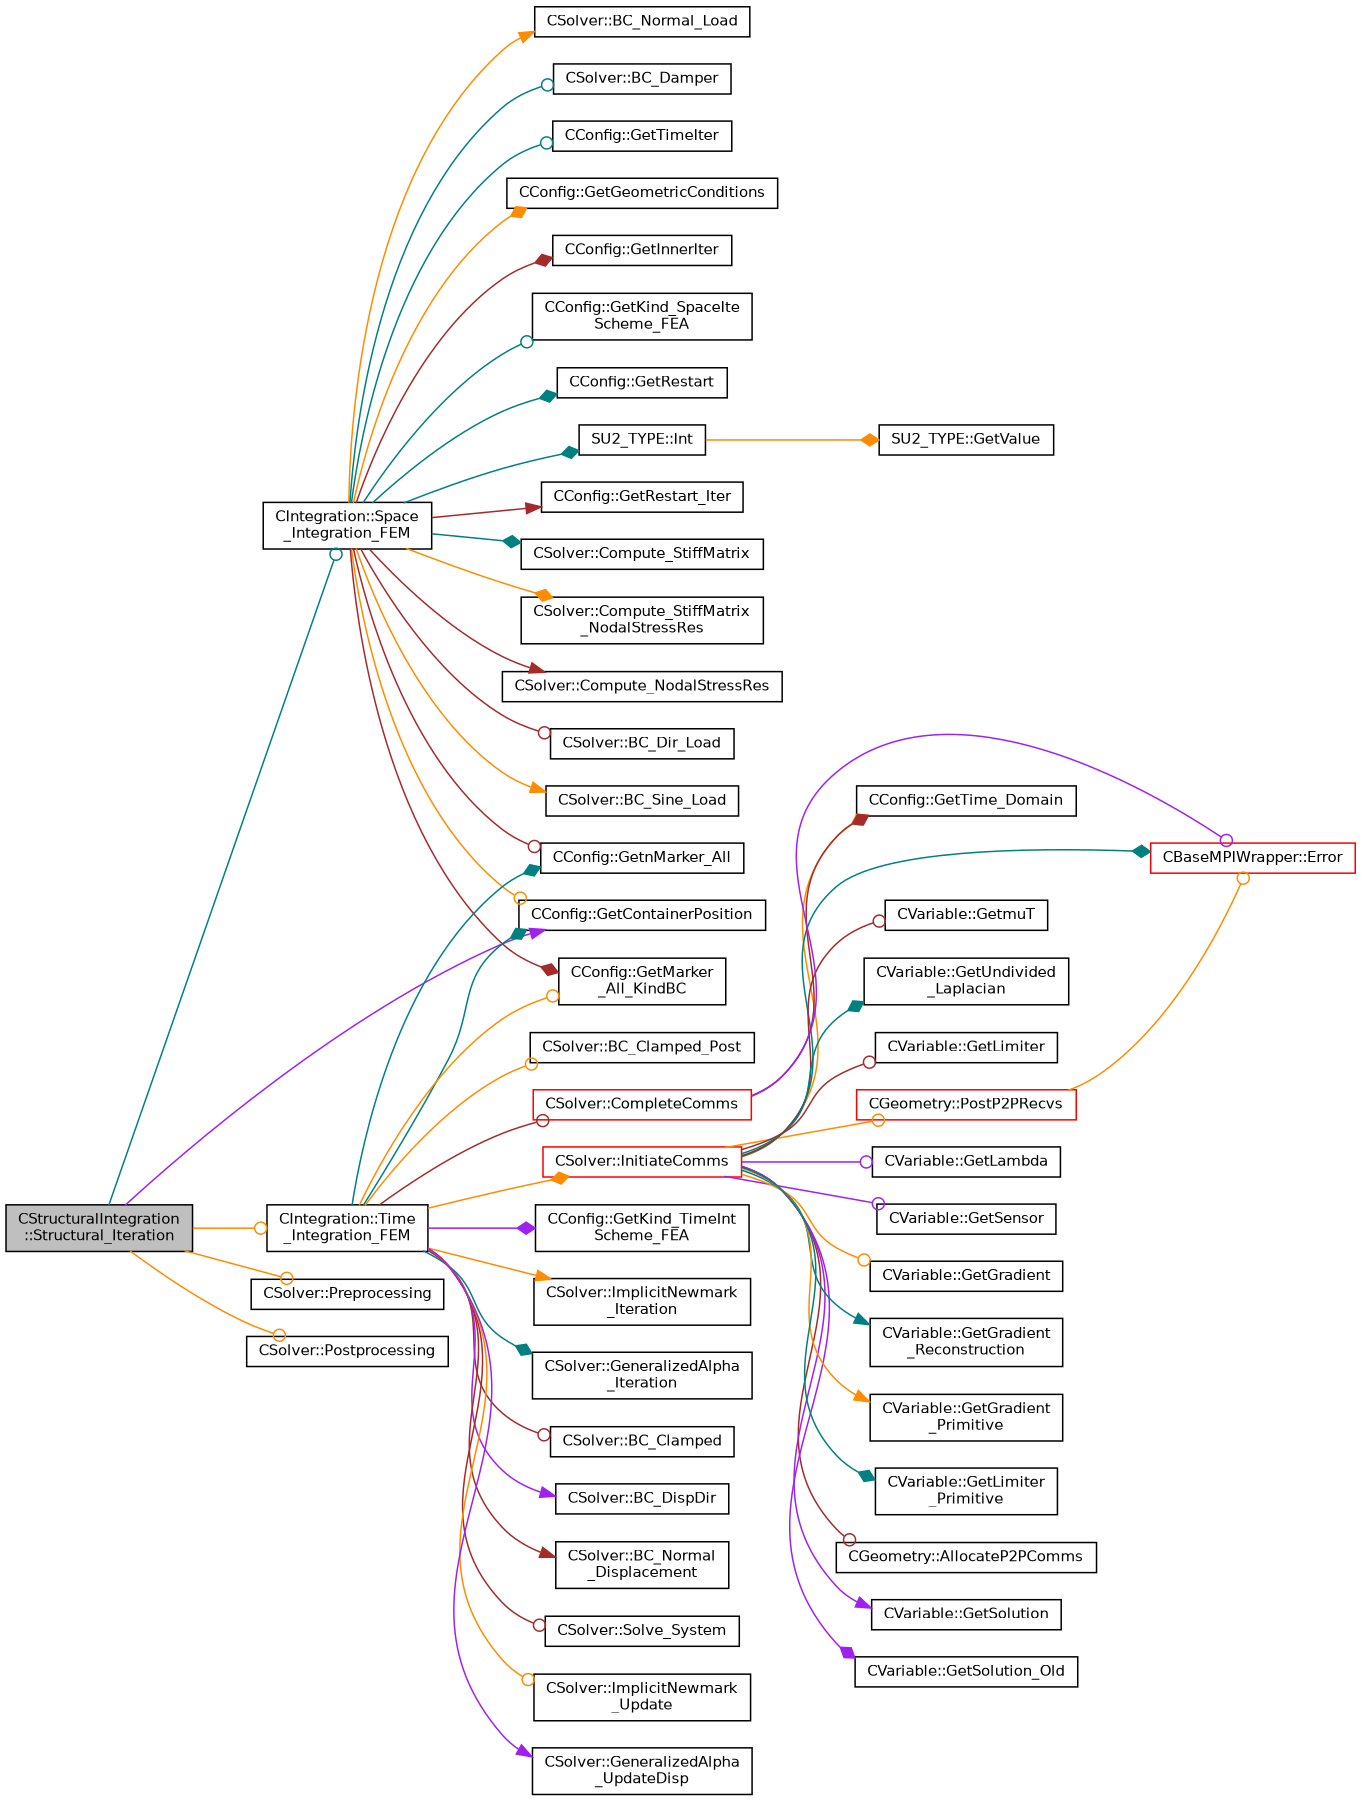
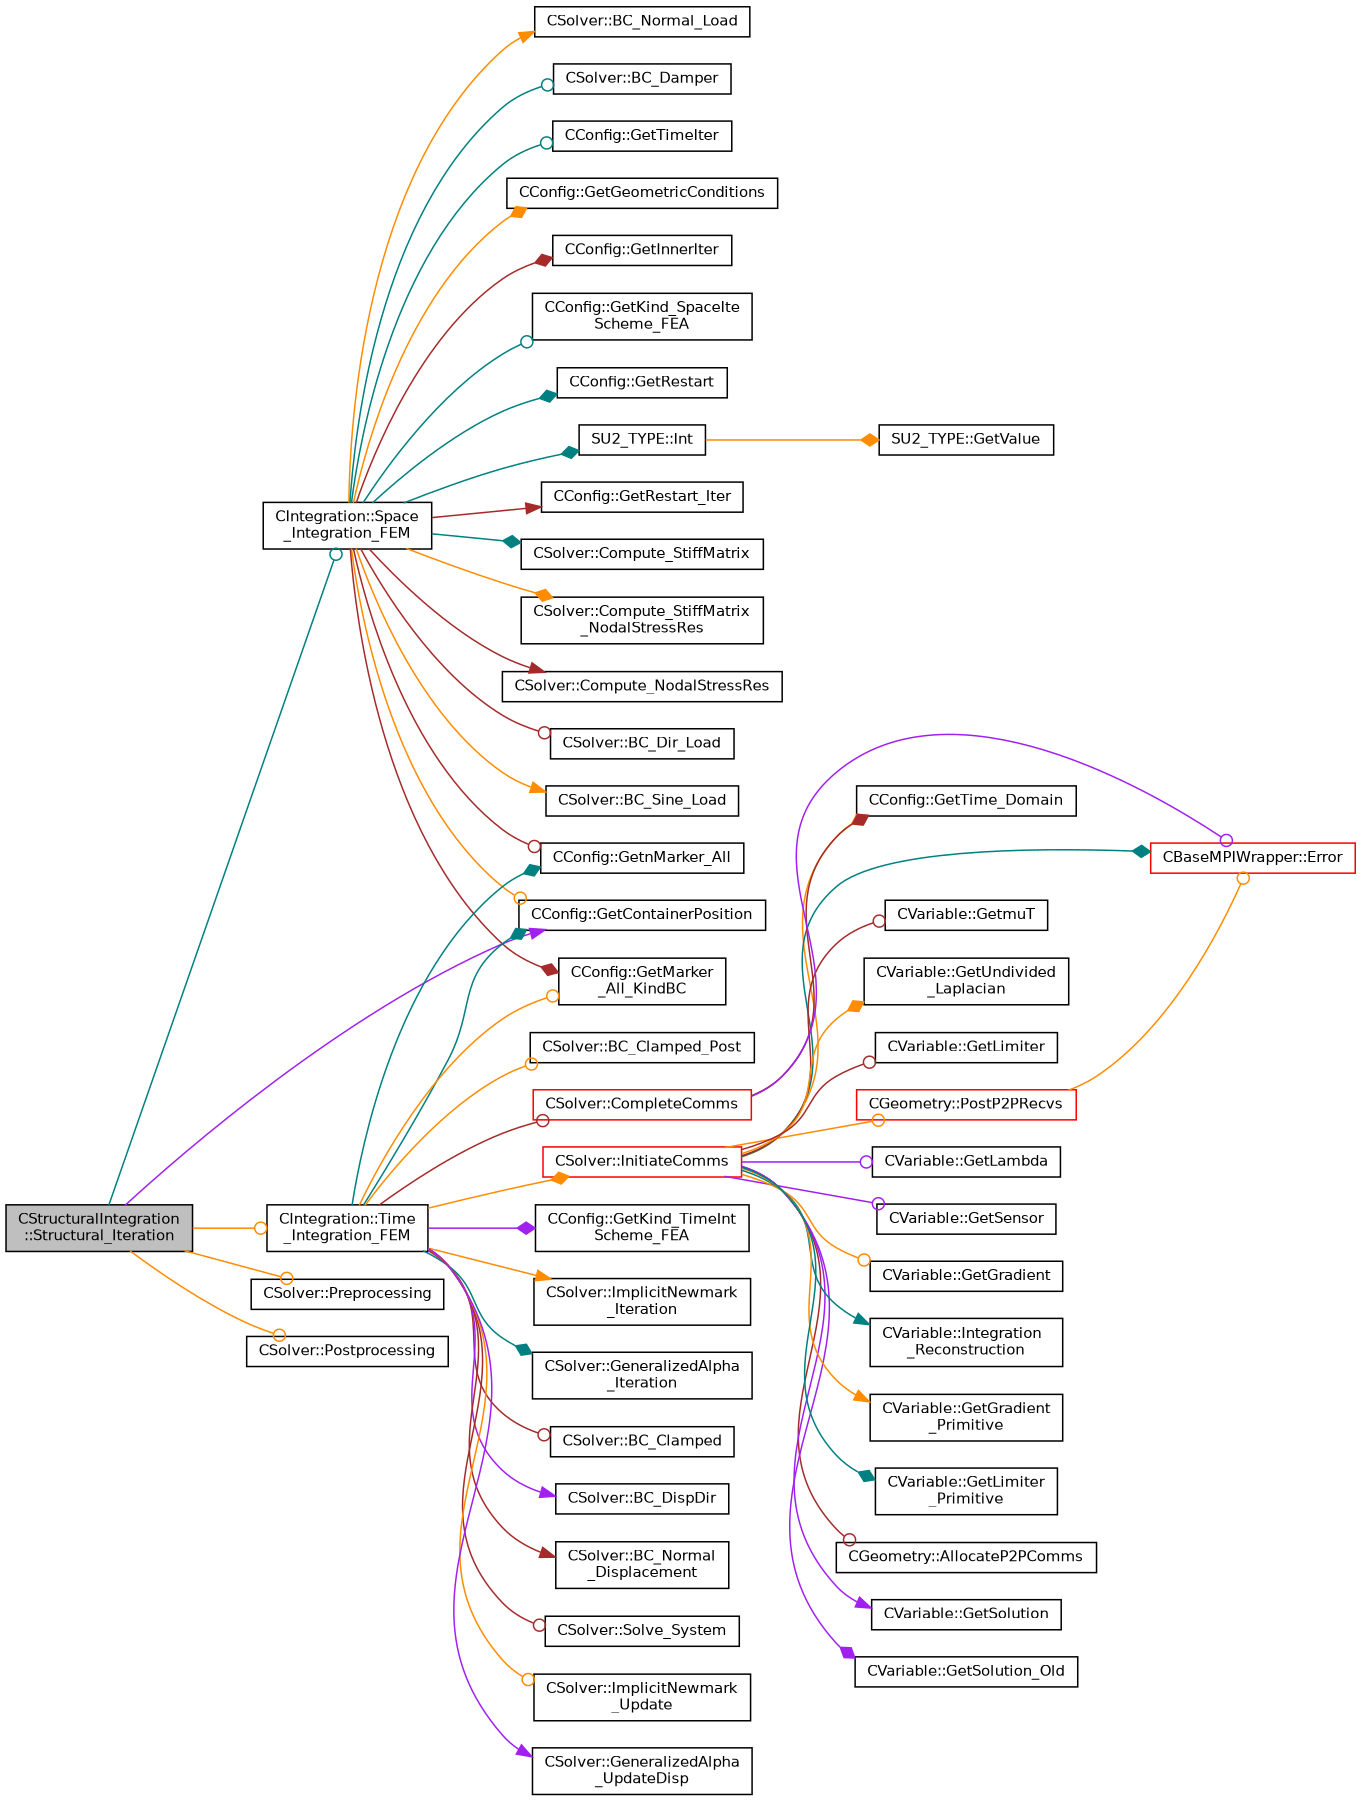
edge "CSolver::InitiateComms" -> "CVariable::GetUndivided _Laplacian": color teal -> darkorange
node "CVariable::GetGradient _Reconstruction": label "CVariable::GetGradient _Reconstruction" -> "CVariable::Integration _Reconstruction"
